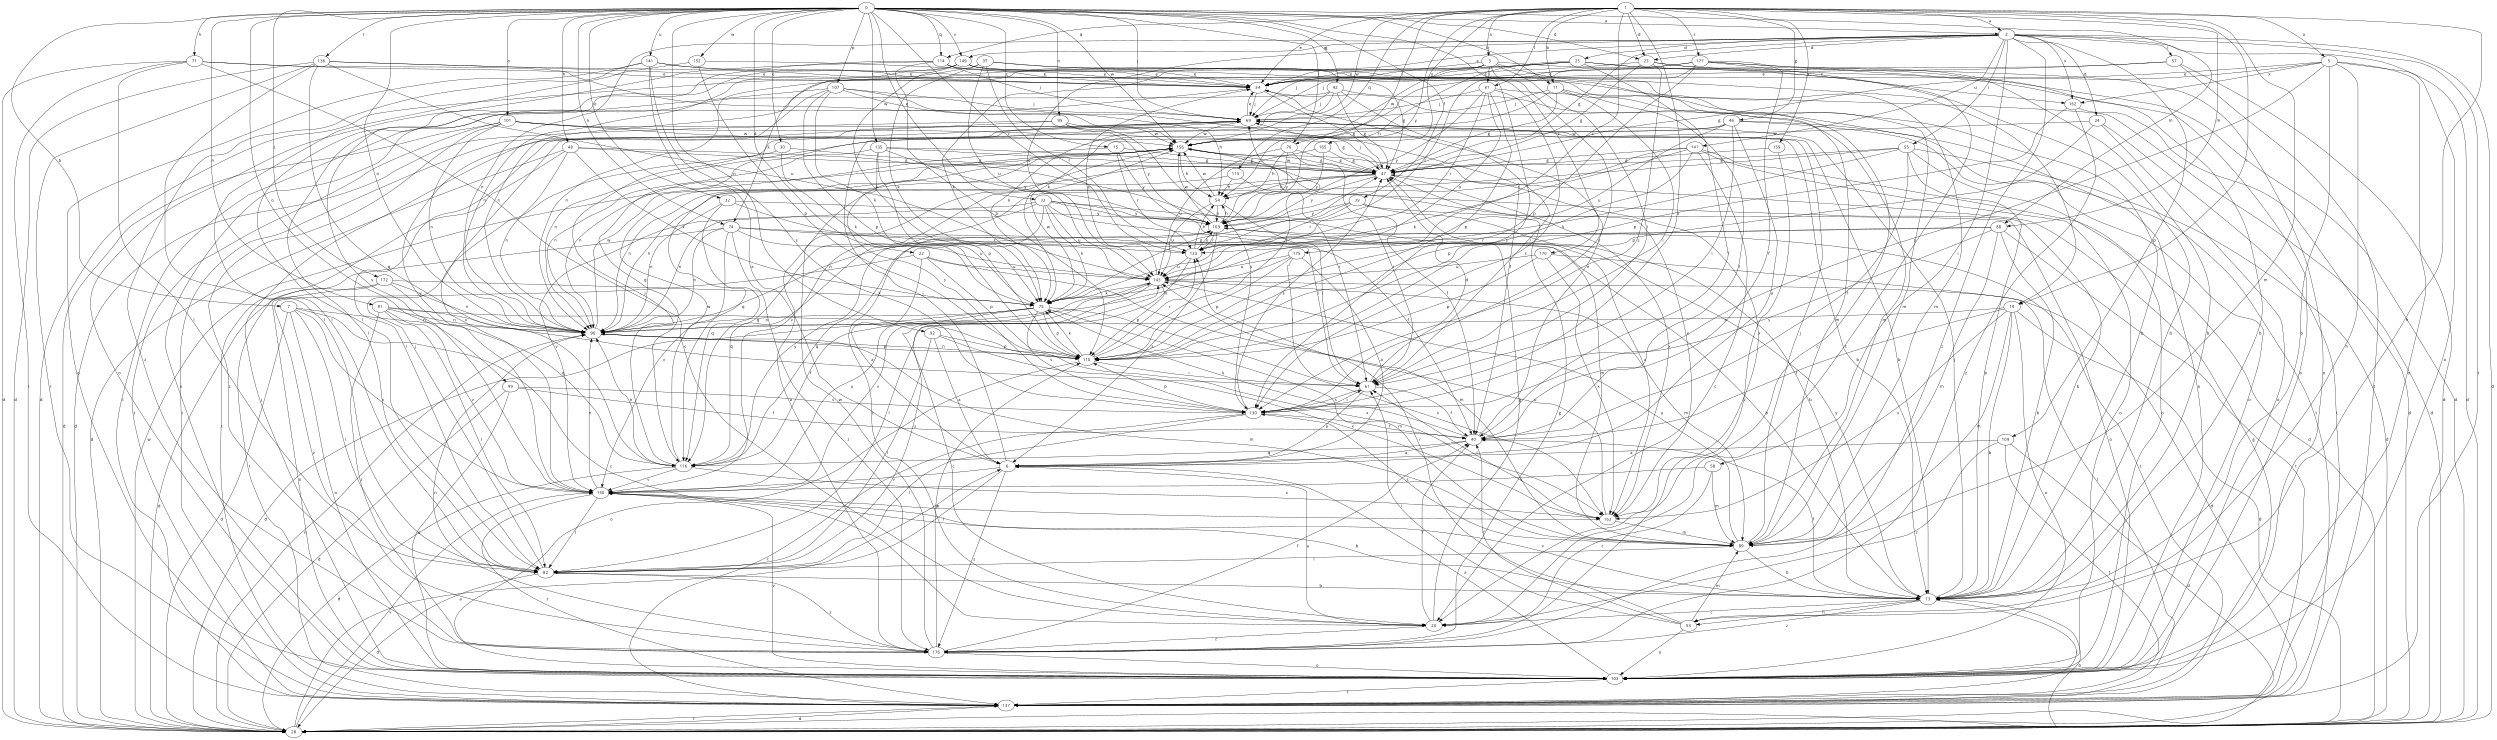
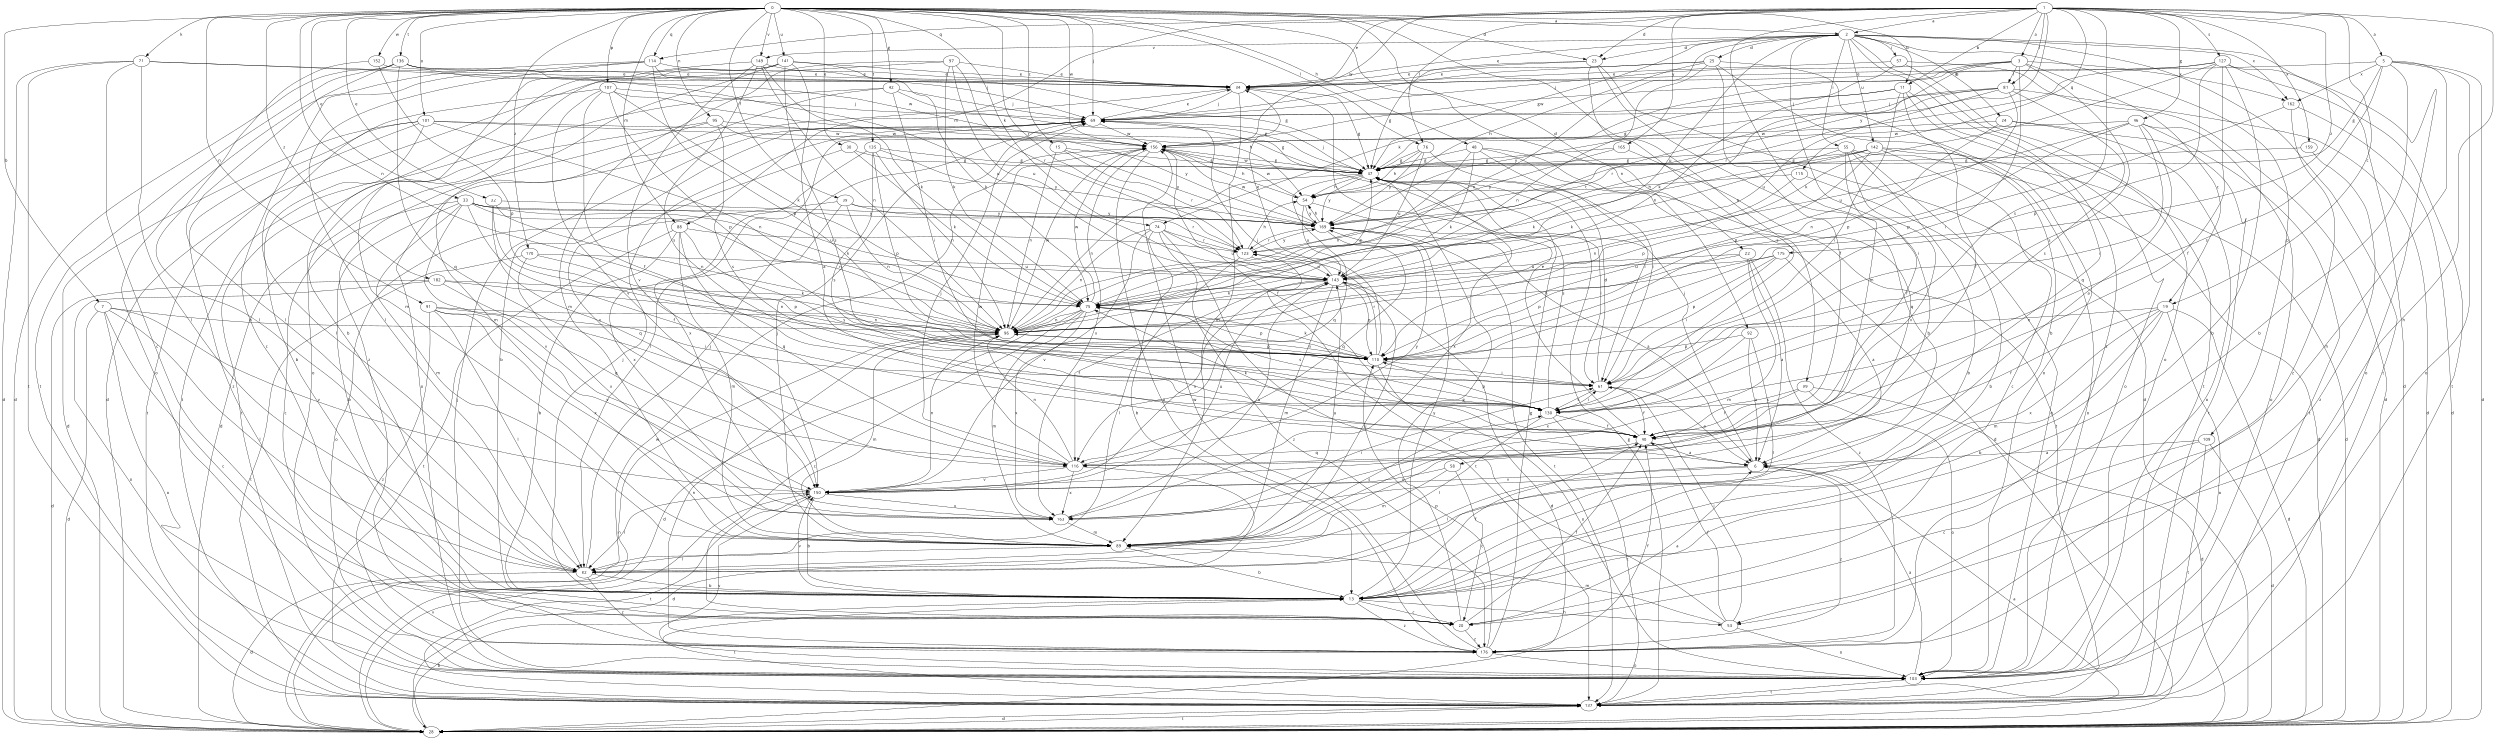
edge "42" -> "75": now "141" -> "75"
node "172": label "172" -> "182"
edge "127" -> "20": now "127" -> "137"
